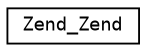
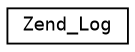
node "Zend_Zend": label "Zend_Zend" -> "Zend_Log"
